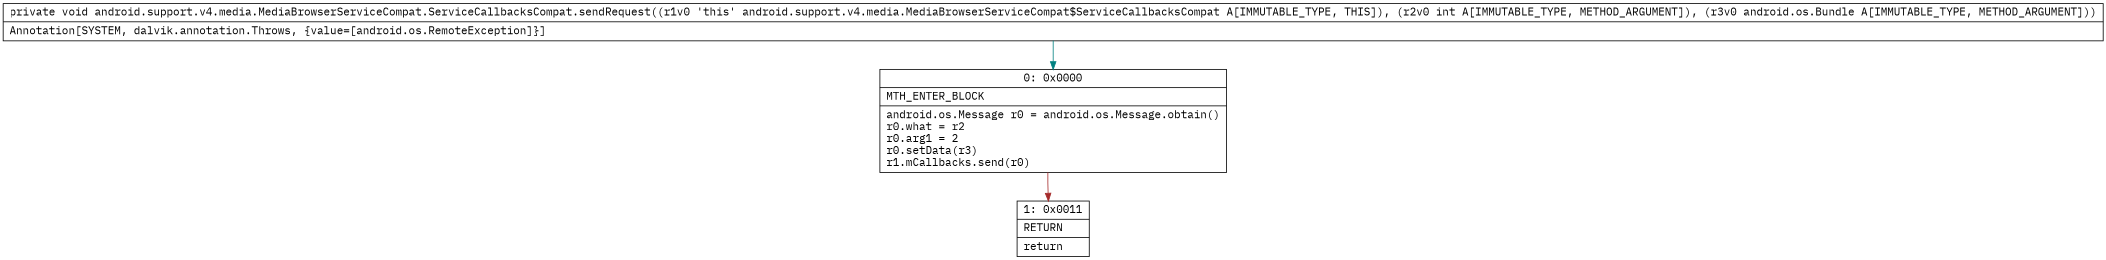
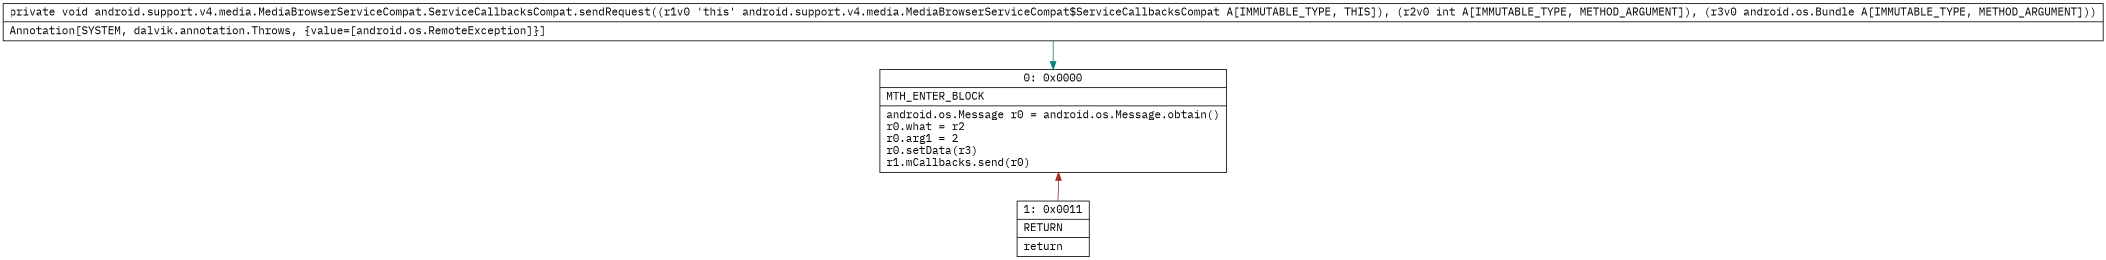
edge "0: 0x0000" -> "1: 0x0011": reversed
